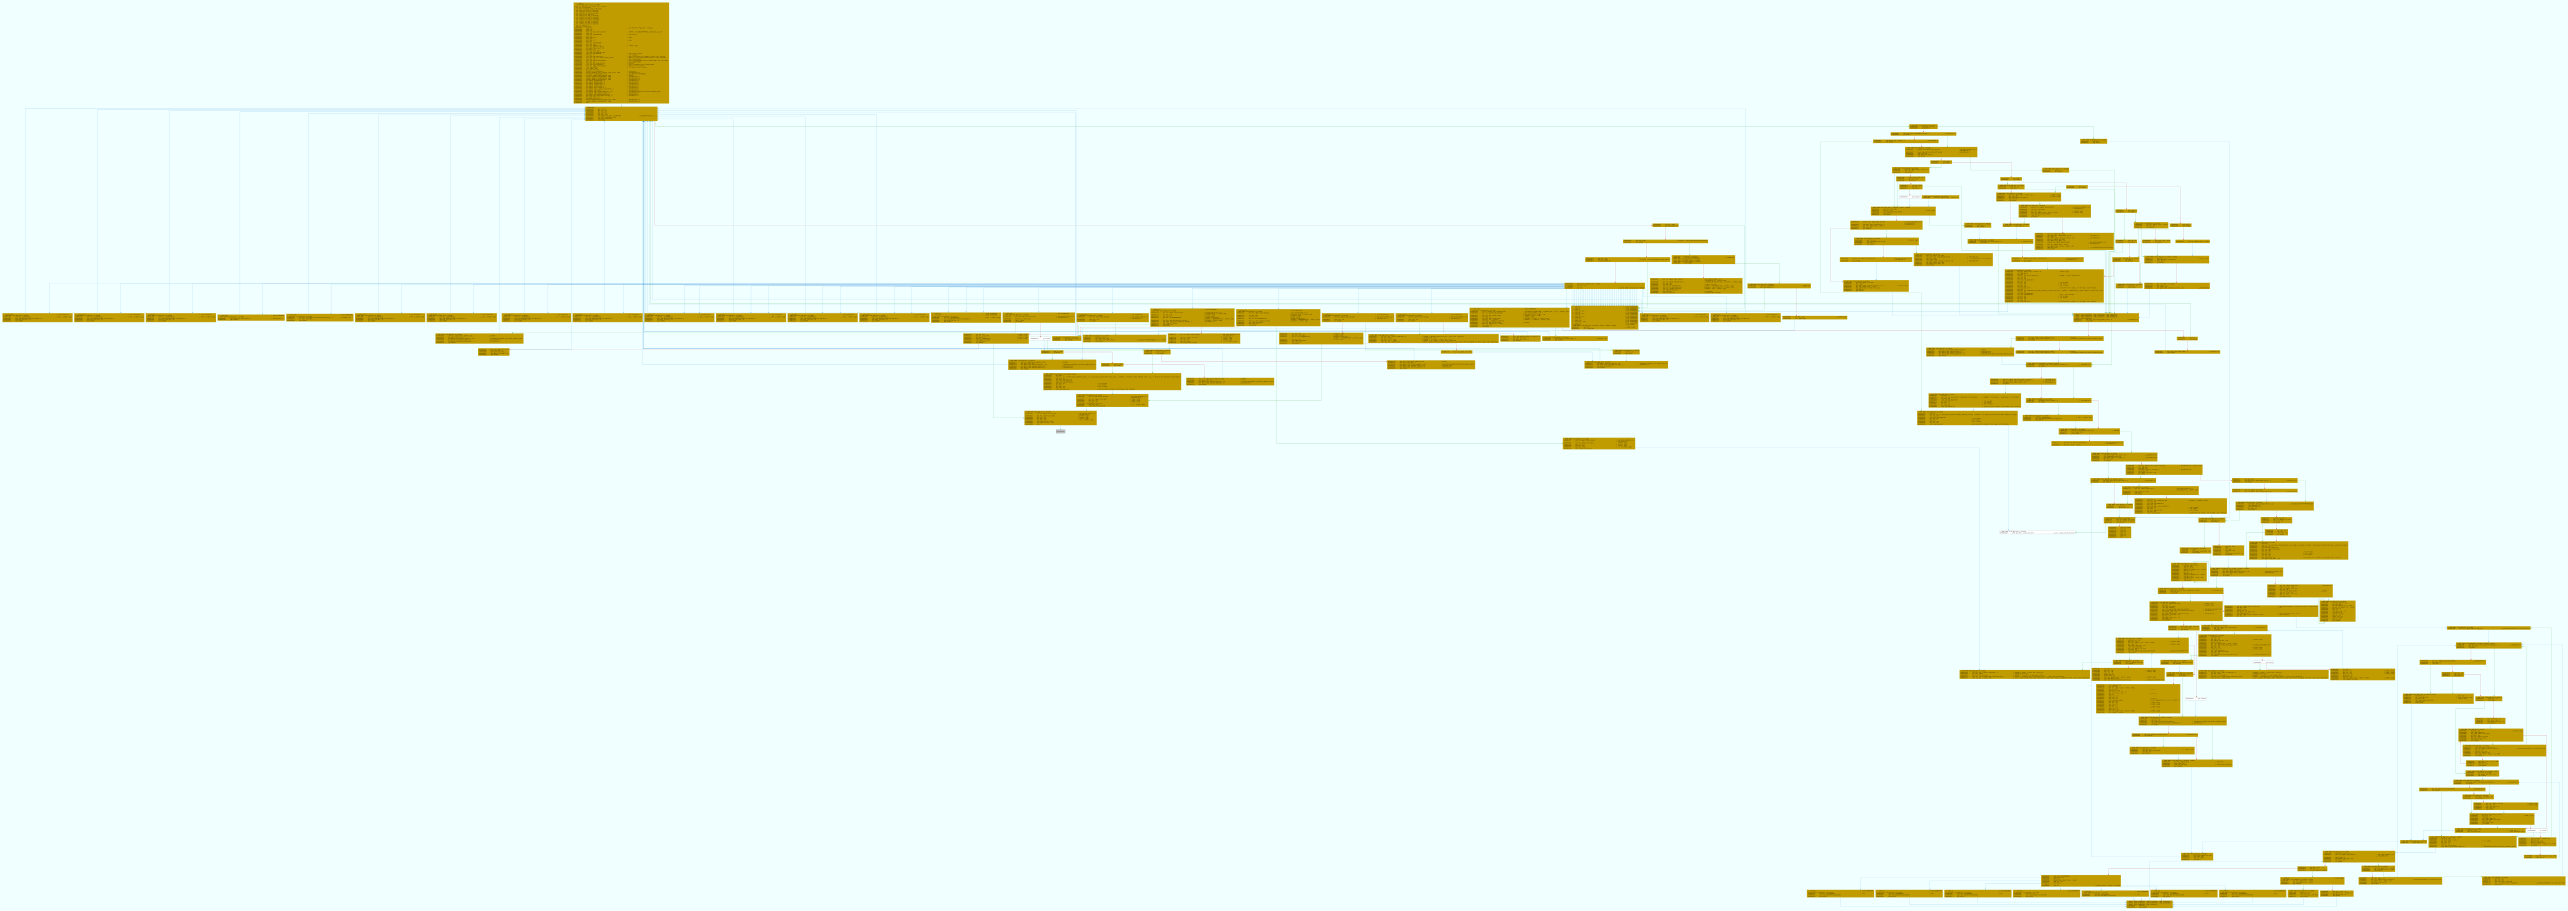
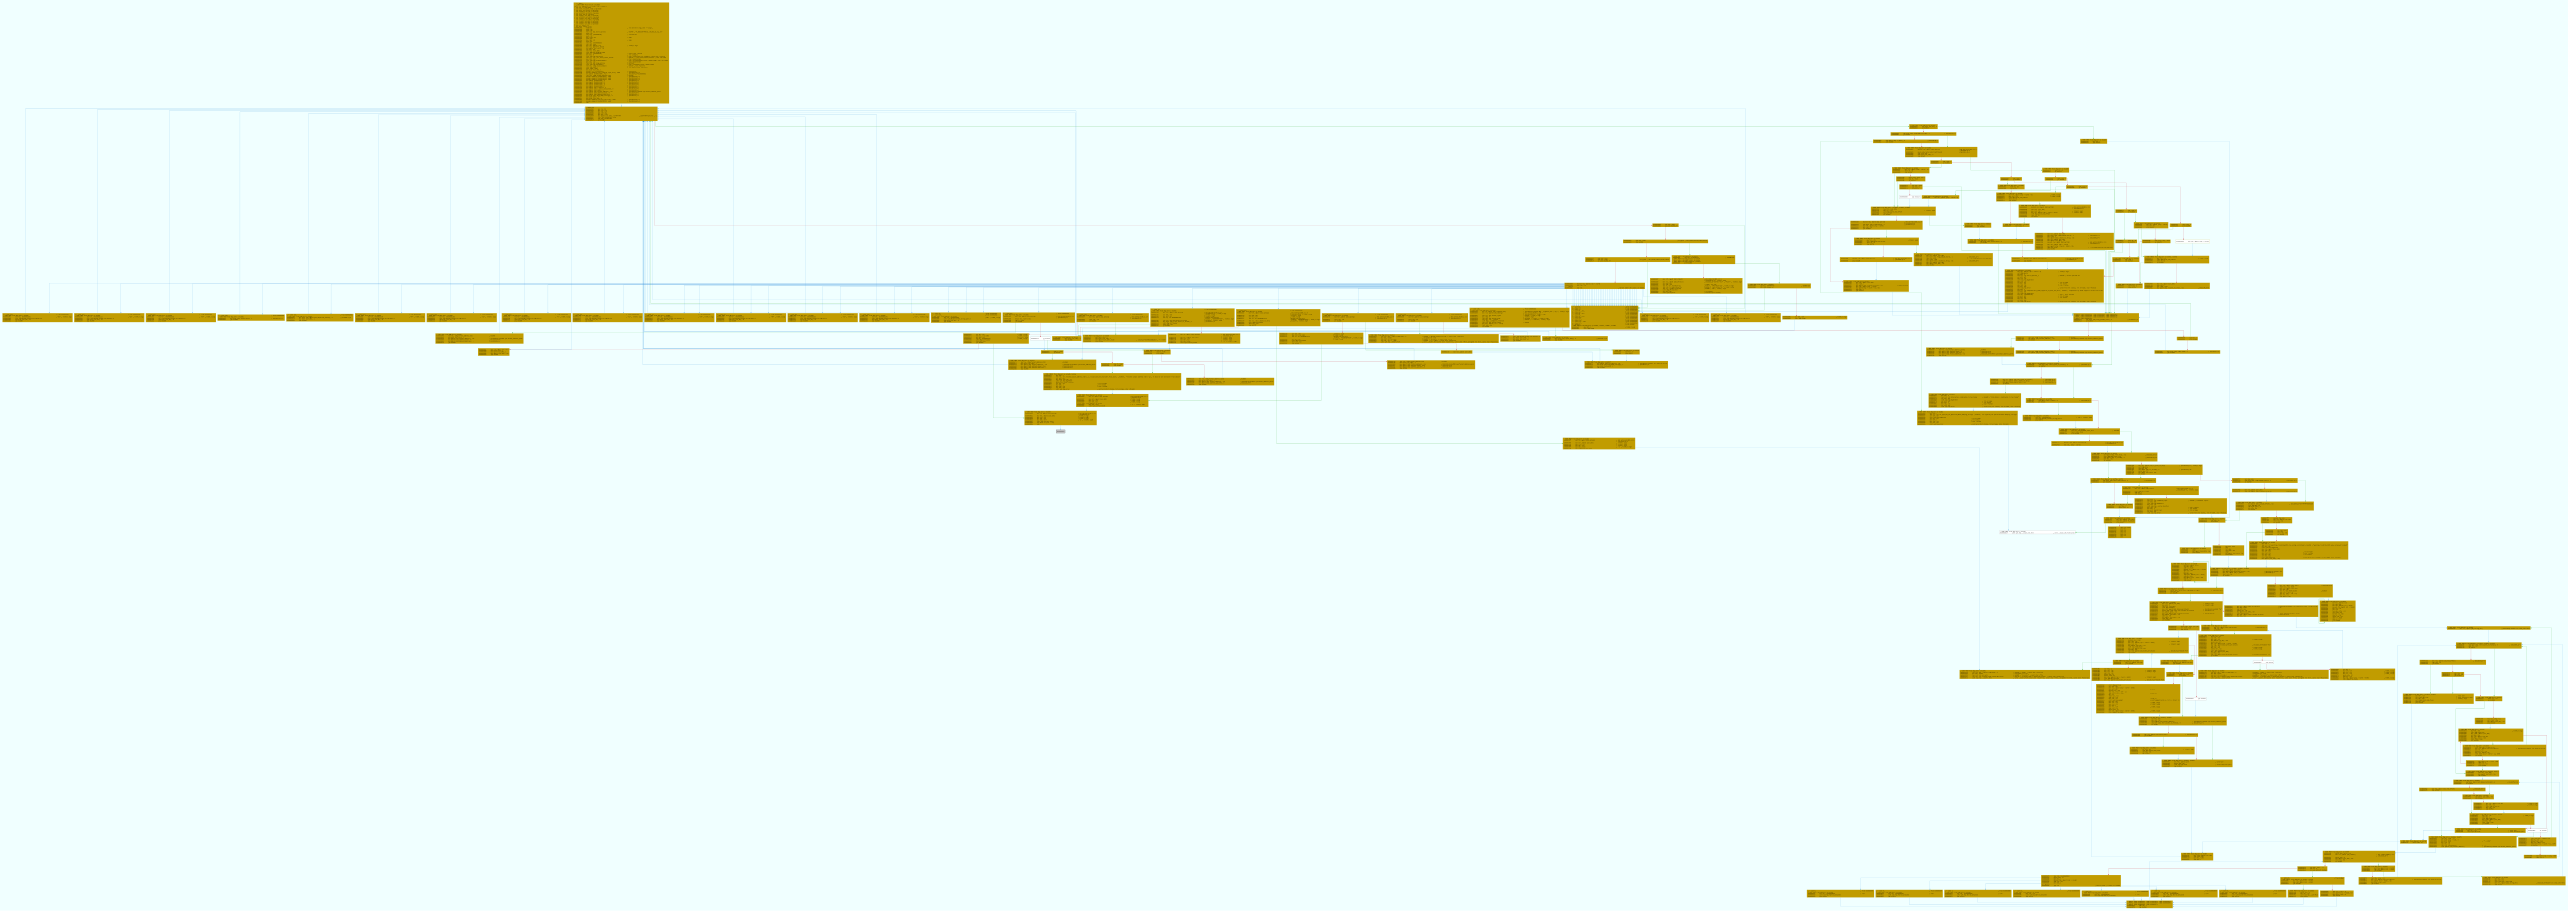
node "0x00002ecd      cmp r12d, 2 0x00002ed1      je 0x329e": added
node "0x00002eeb      mov rdi, qword [rbp + rax*8]": fillcolor #c19c00 -> white
